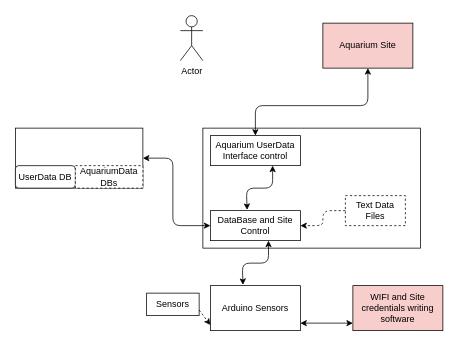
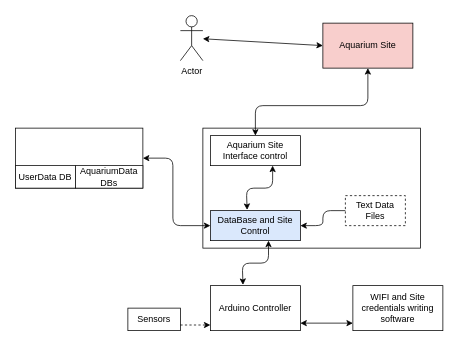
edge "Actor" -- "Aquarium Site": added
node "Aquarium UserData Interface control": label "Aquarium UserData Interface control" -> "Aquarium Site Interface control"
node "UserData DB": shape rounded rectangle -> rectangle
node "AquariumData DBs": style dashed -> solid
edge "Text Data Files" -> "DataBase and Site Control": style dashed -> solid
node "DataBase and Site Control": fillcolor #ffffff -> #dae8fc
node "Sensors": moved (173, 304) -> (154, 319)
node "Arduino Sensors": label "Arduino Sensors" -> "Arduino Controller"
node "WIFI and Site credentials writing software": fillcolor #f8cecc -> #ffffff
